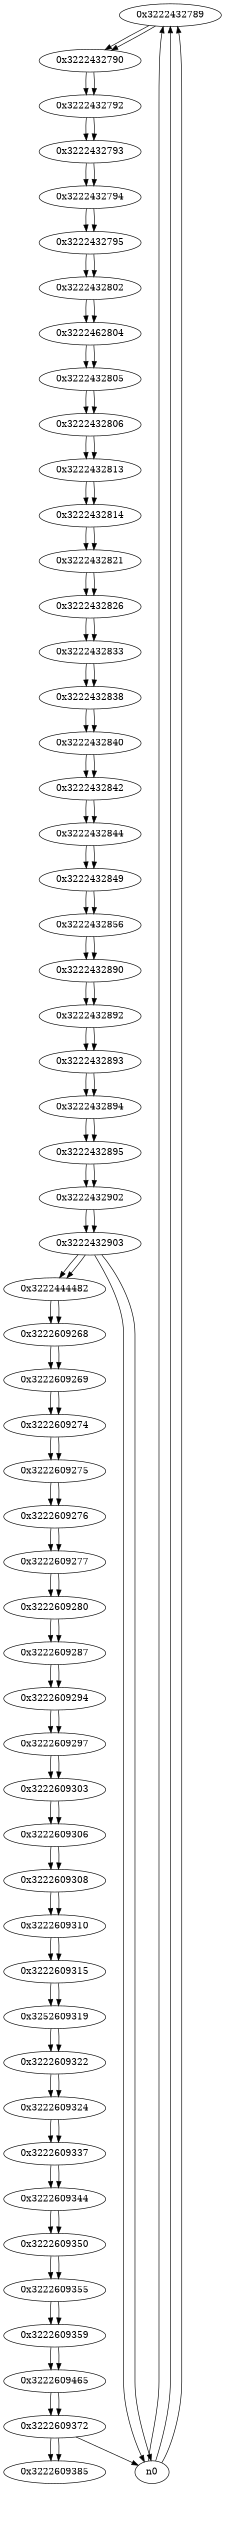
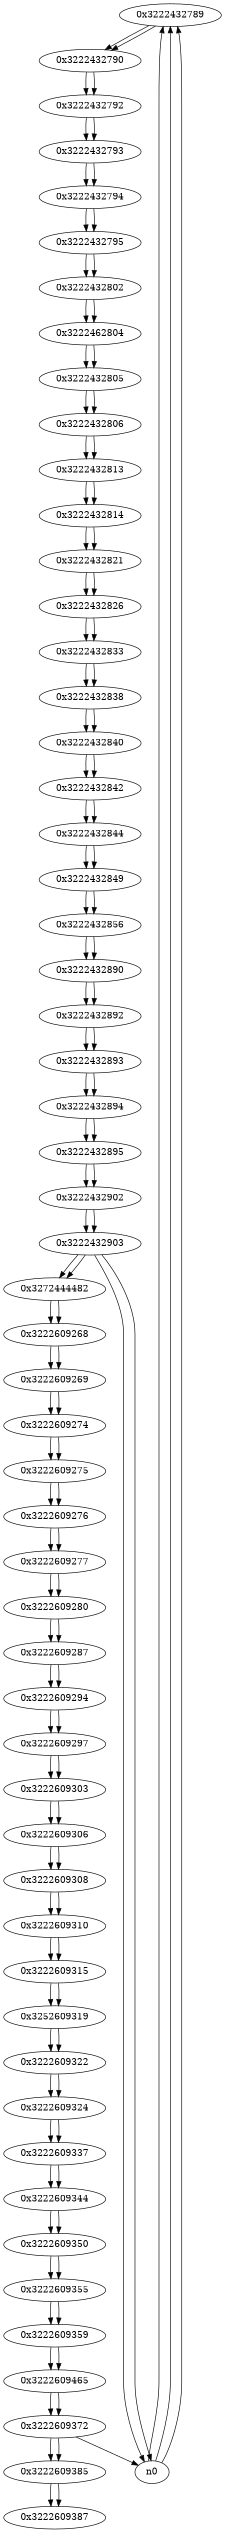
node "0x3222444482": label "0x3222444482" -> "0x3272444482"
node "0x3222609387": added
